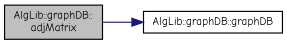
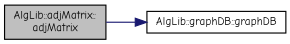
node "AlgLib::graphDB:: adjMatrix": label "AlgLib::graphDB:: adjMatrix" -> "AlgLib::adjMatrix:: adjMatrix"
